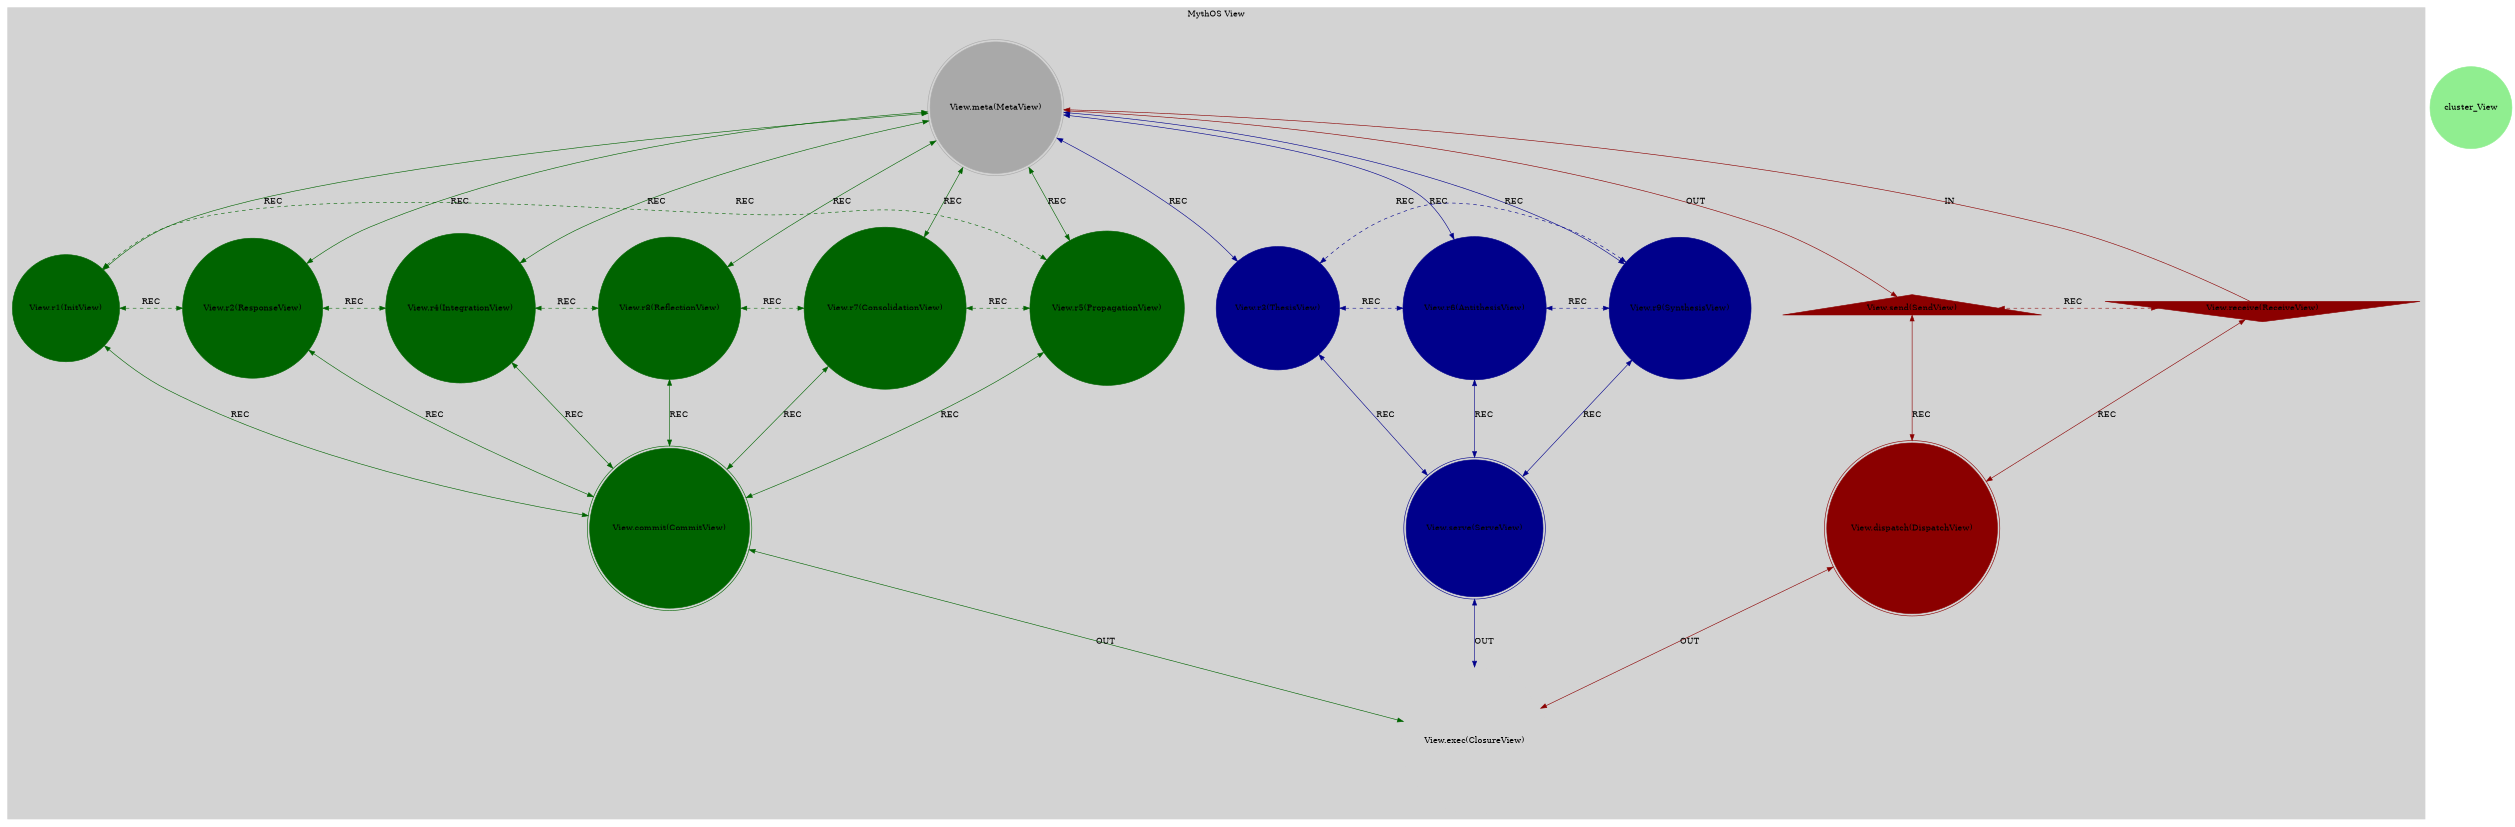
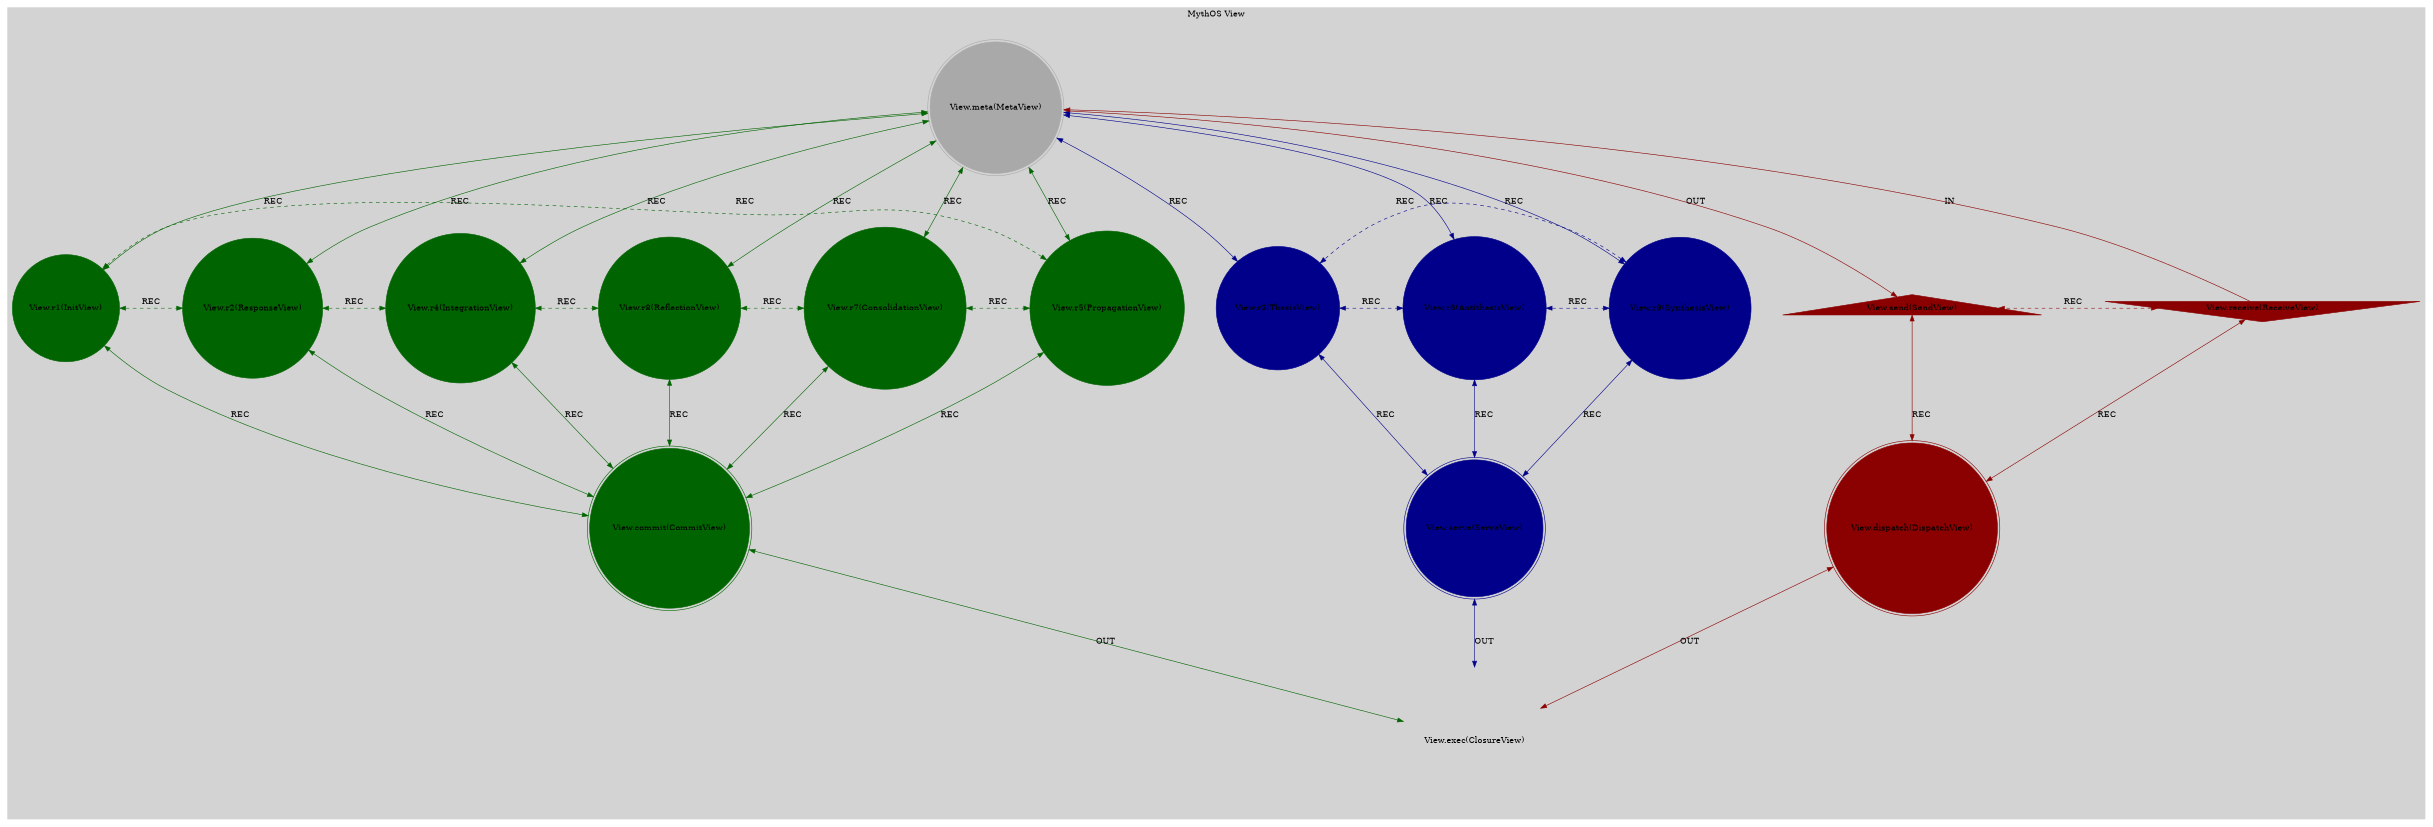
node "cluster_View": removed
